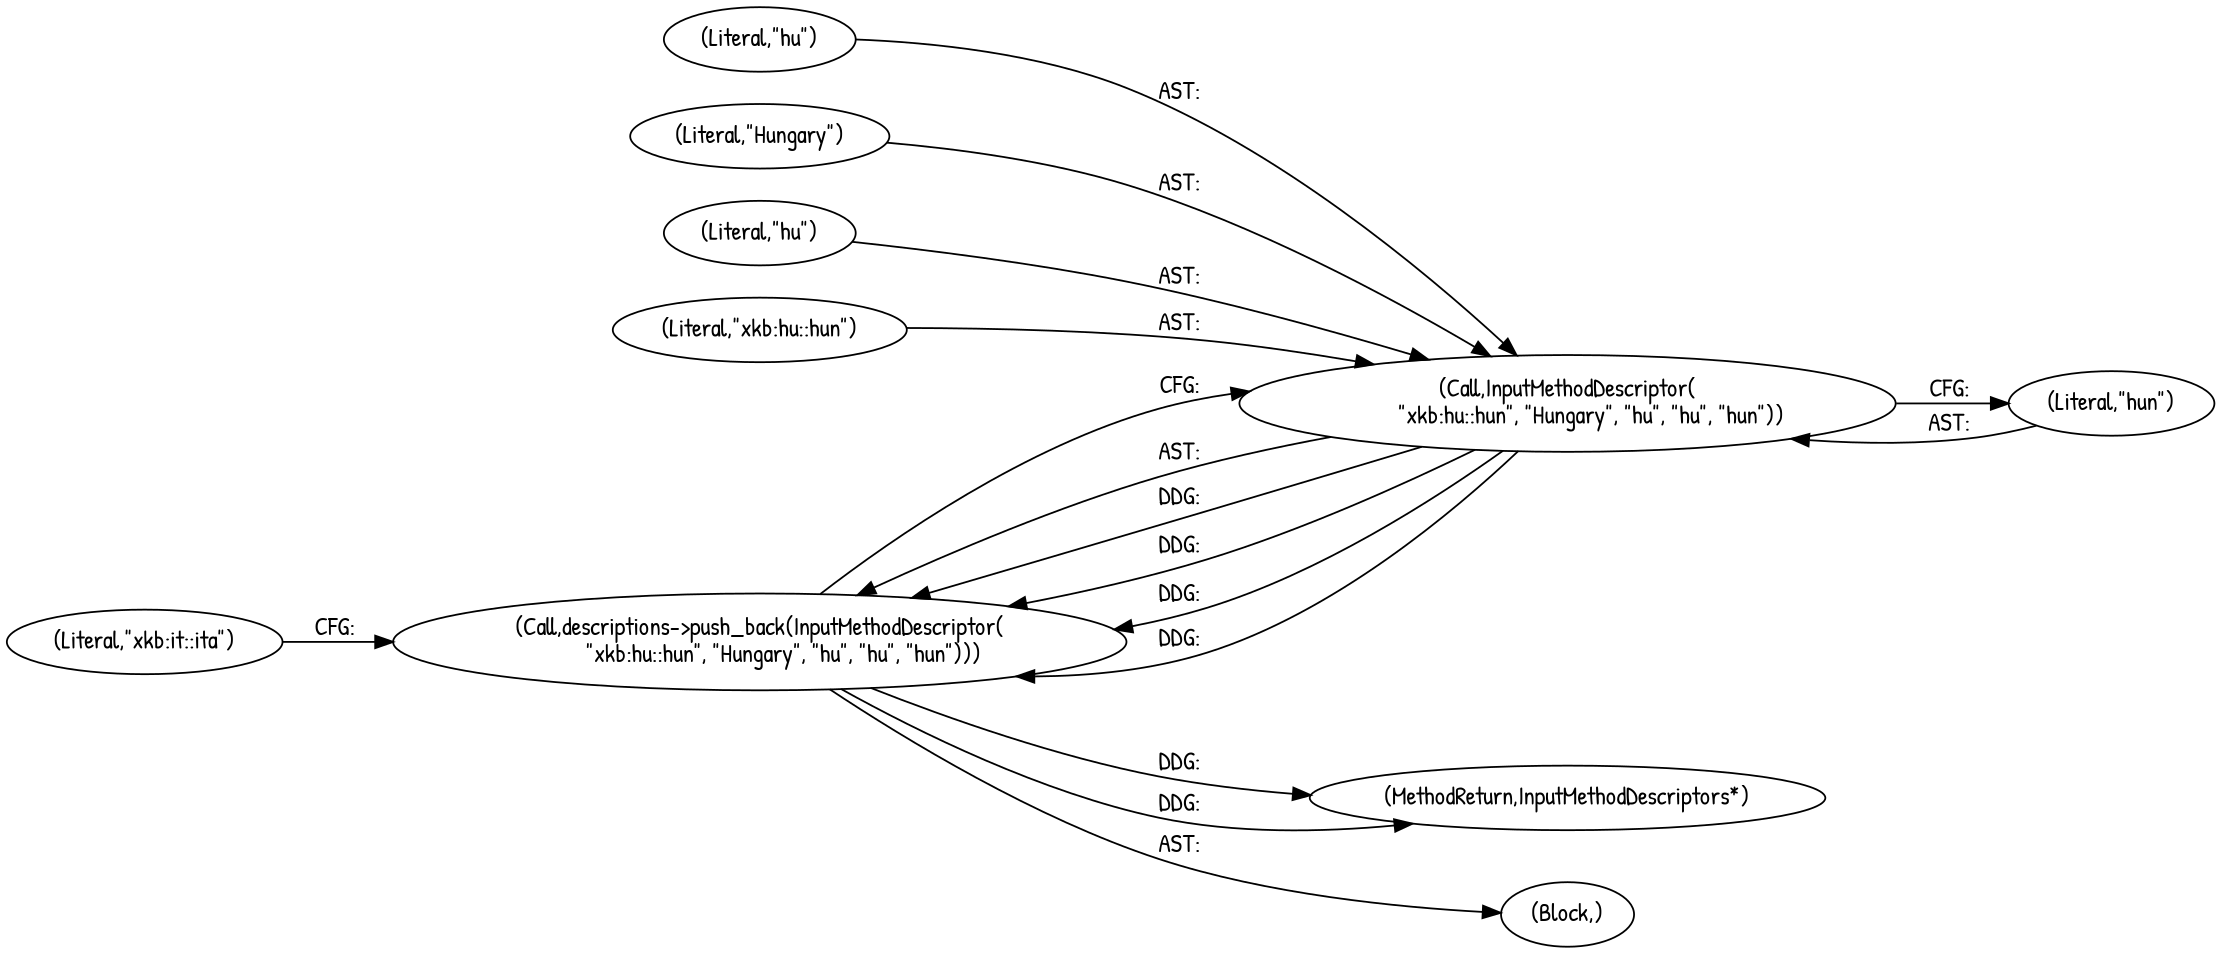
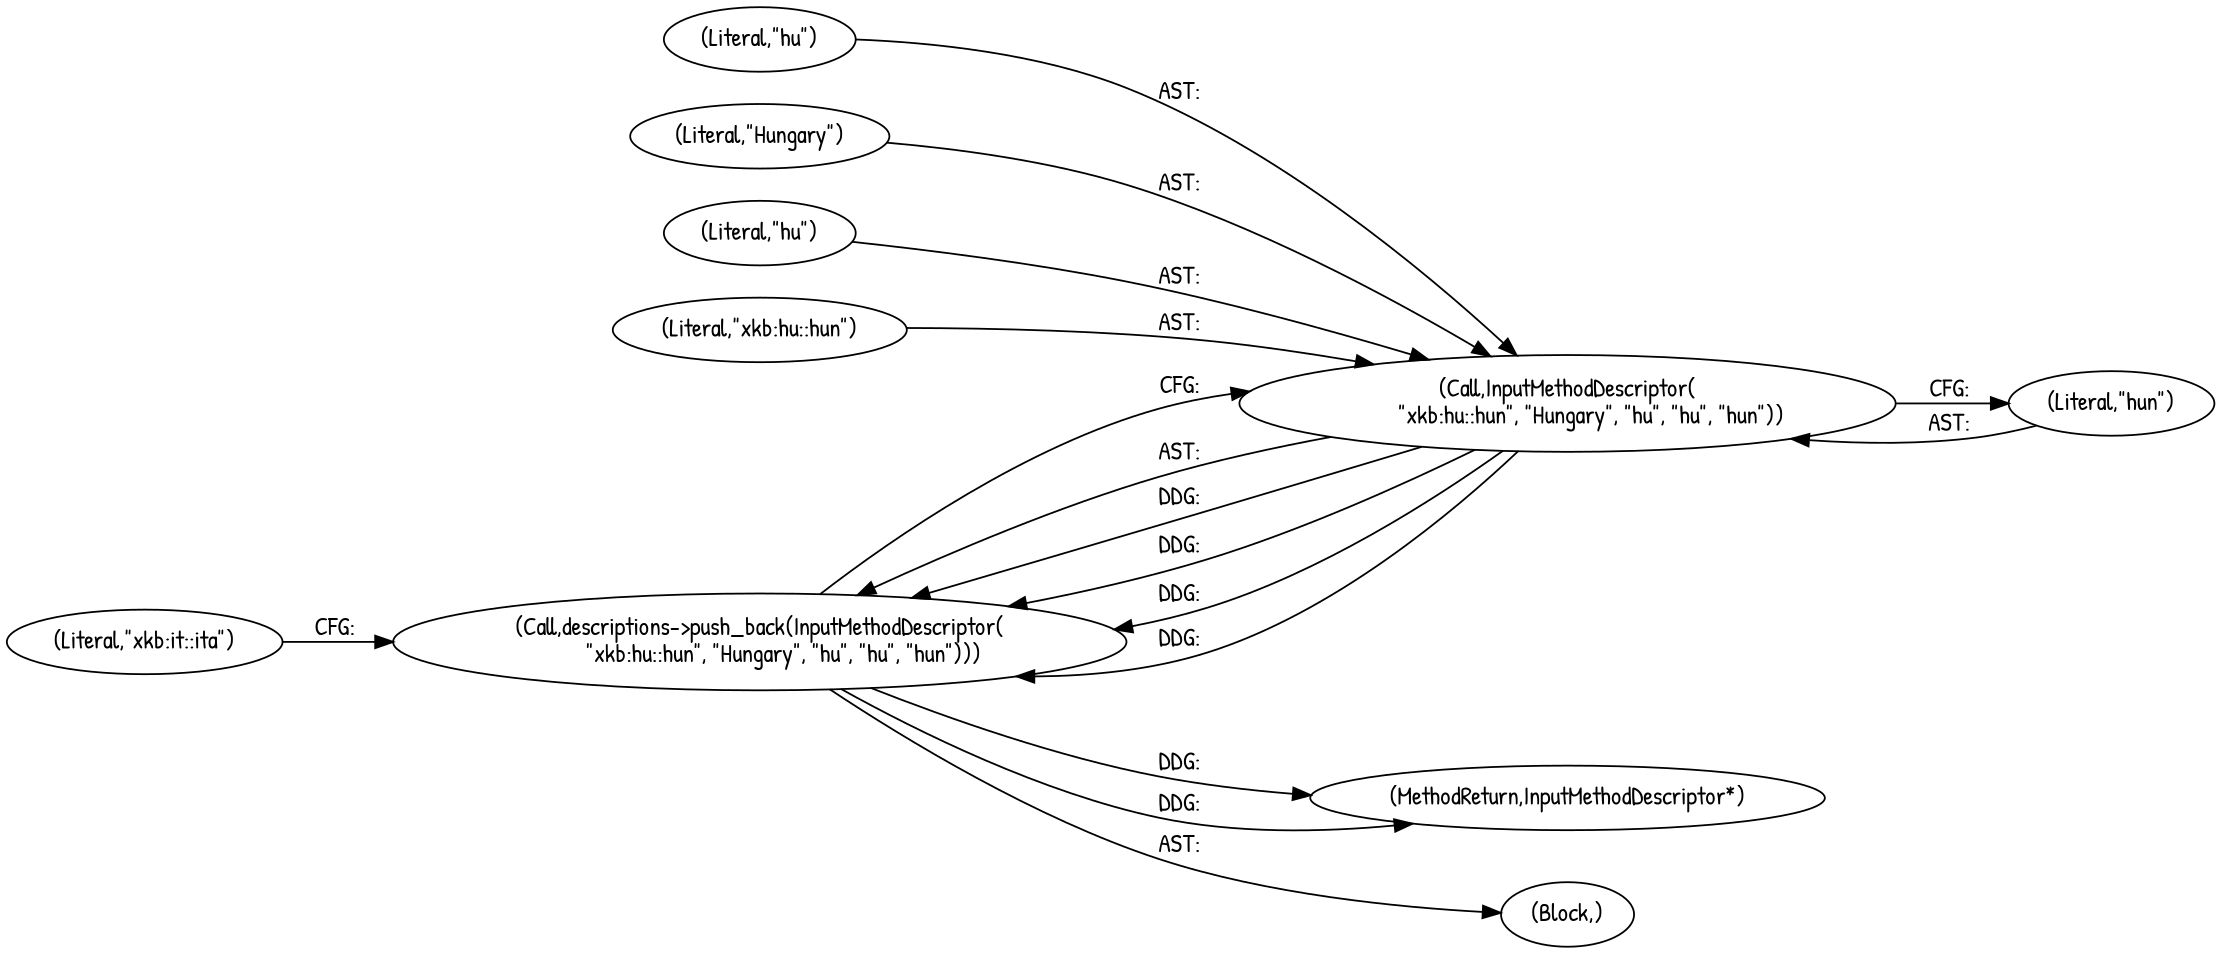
node "(MethodReturn,InputMethodDescriptors*)": label "(MethodReturn,InputMethodDescriptors*)" -> "(MethodReturn,InputMethodDescriptor*)"
